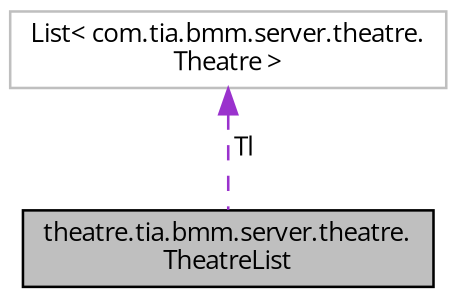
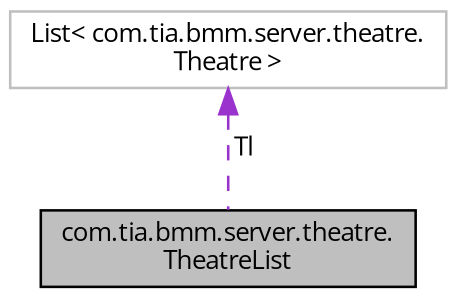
node "theatre.tia.bmm.server.theatre. TheatreList": label "theatre.tia.bmm.server.theatre. TheatreList" -> "com.tia.bmm.server.theatre. TheatreList"
